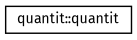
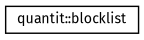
node "quantit::quantit": label "quantit::quantit" -> "quantit::blocklist"
